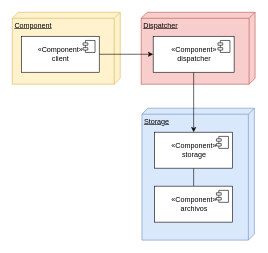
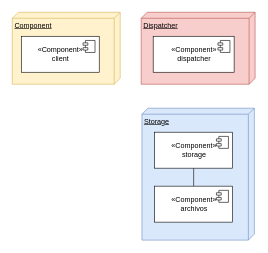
edge "«Component» client" -> "«Component» dispatcher": removed
edge "«Component» dispatcher" -> "«Component» storage": removed
